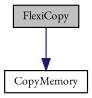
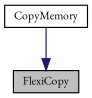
edge "FlexiCopy" -> "CopyMemory": reversed
